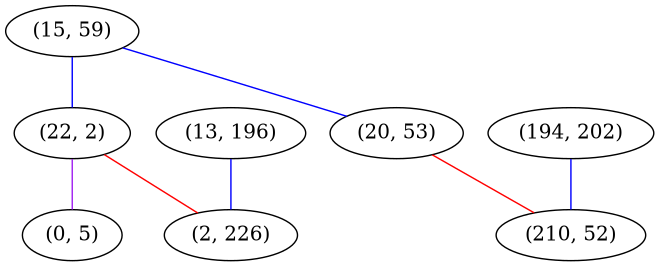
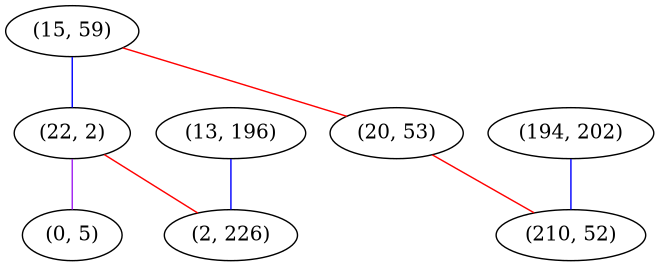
edge "(15, 59)" -- "(20, 53)": color blue -> red
